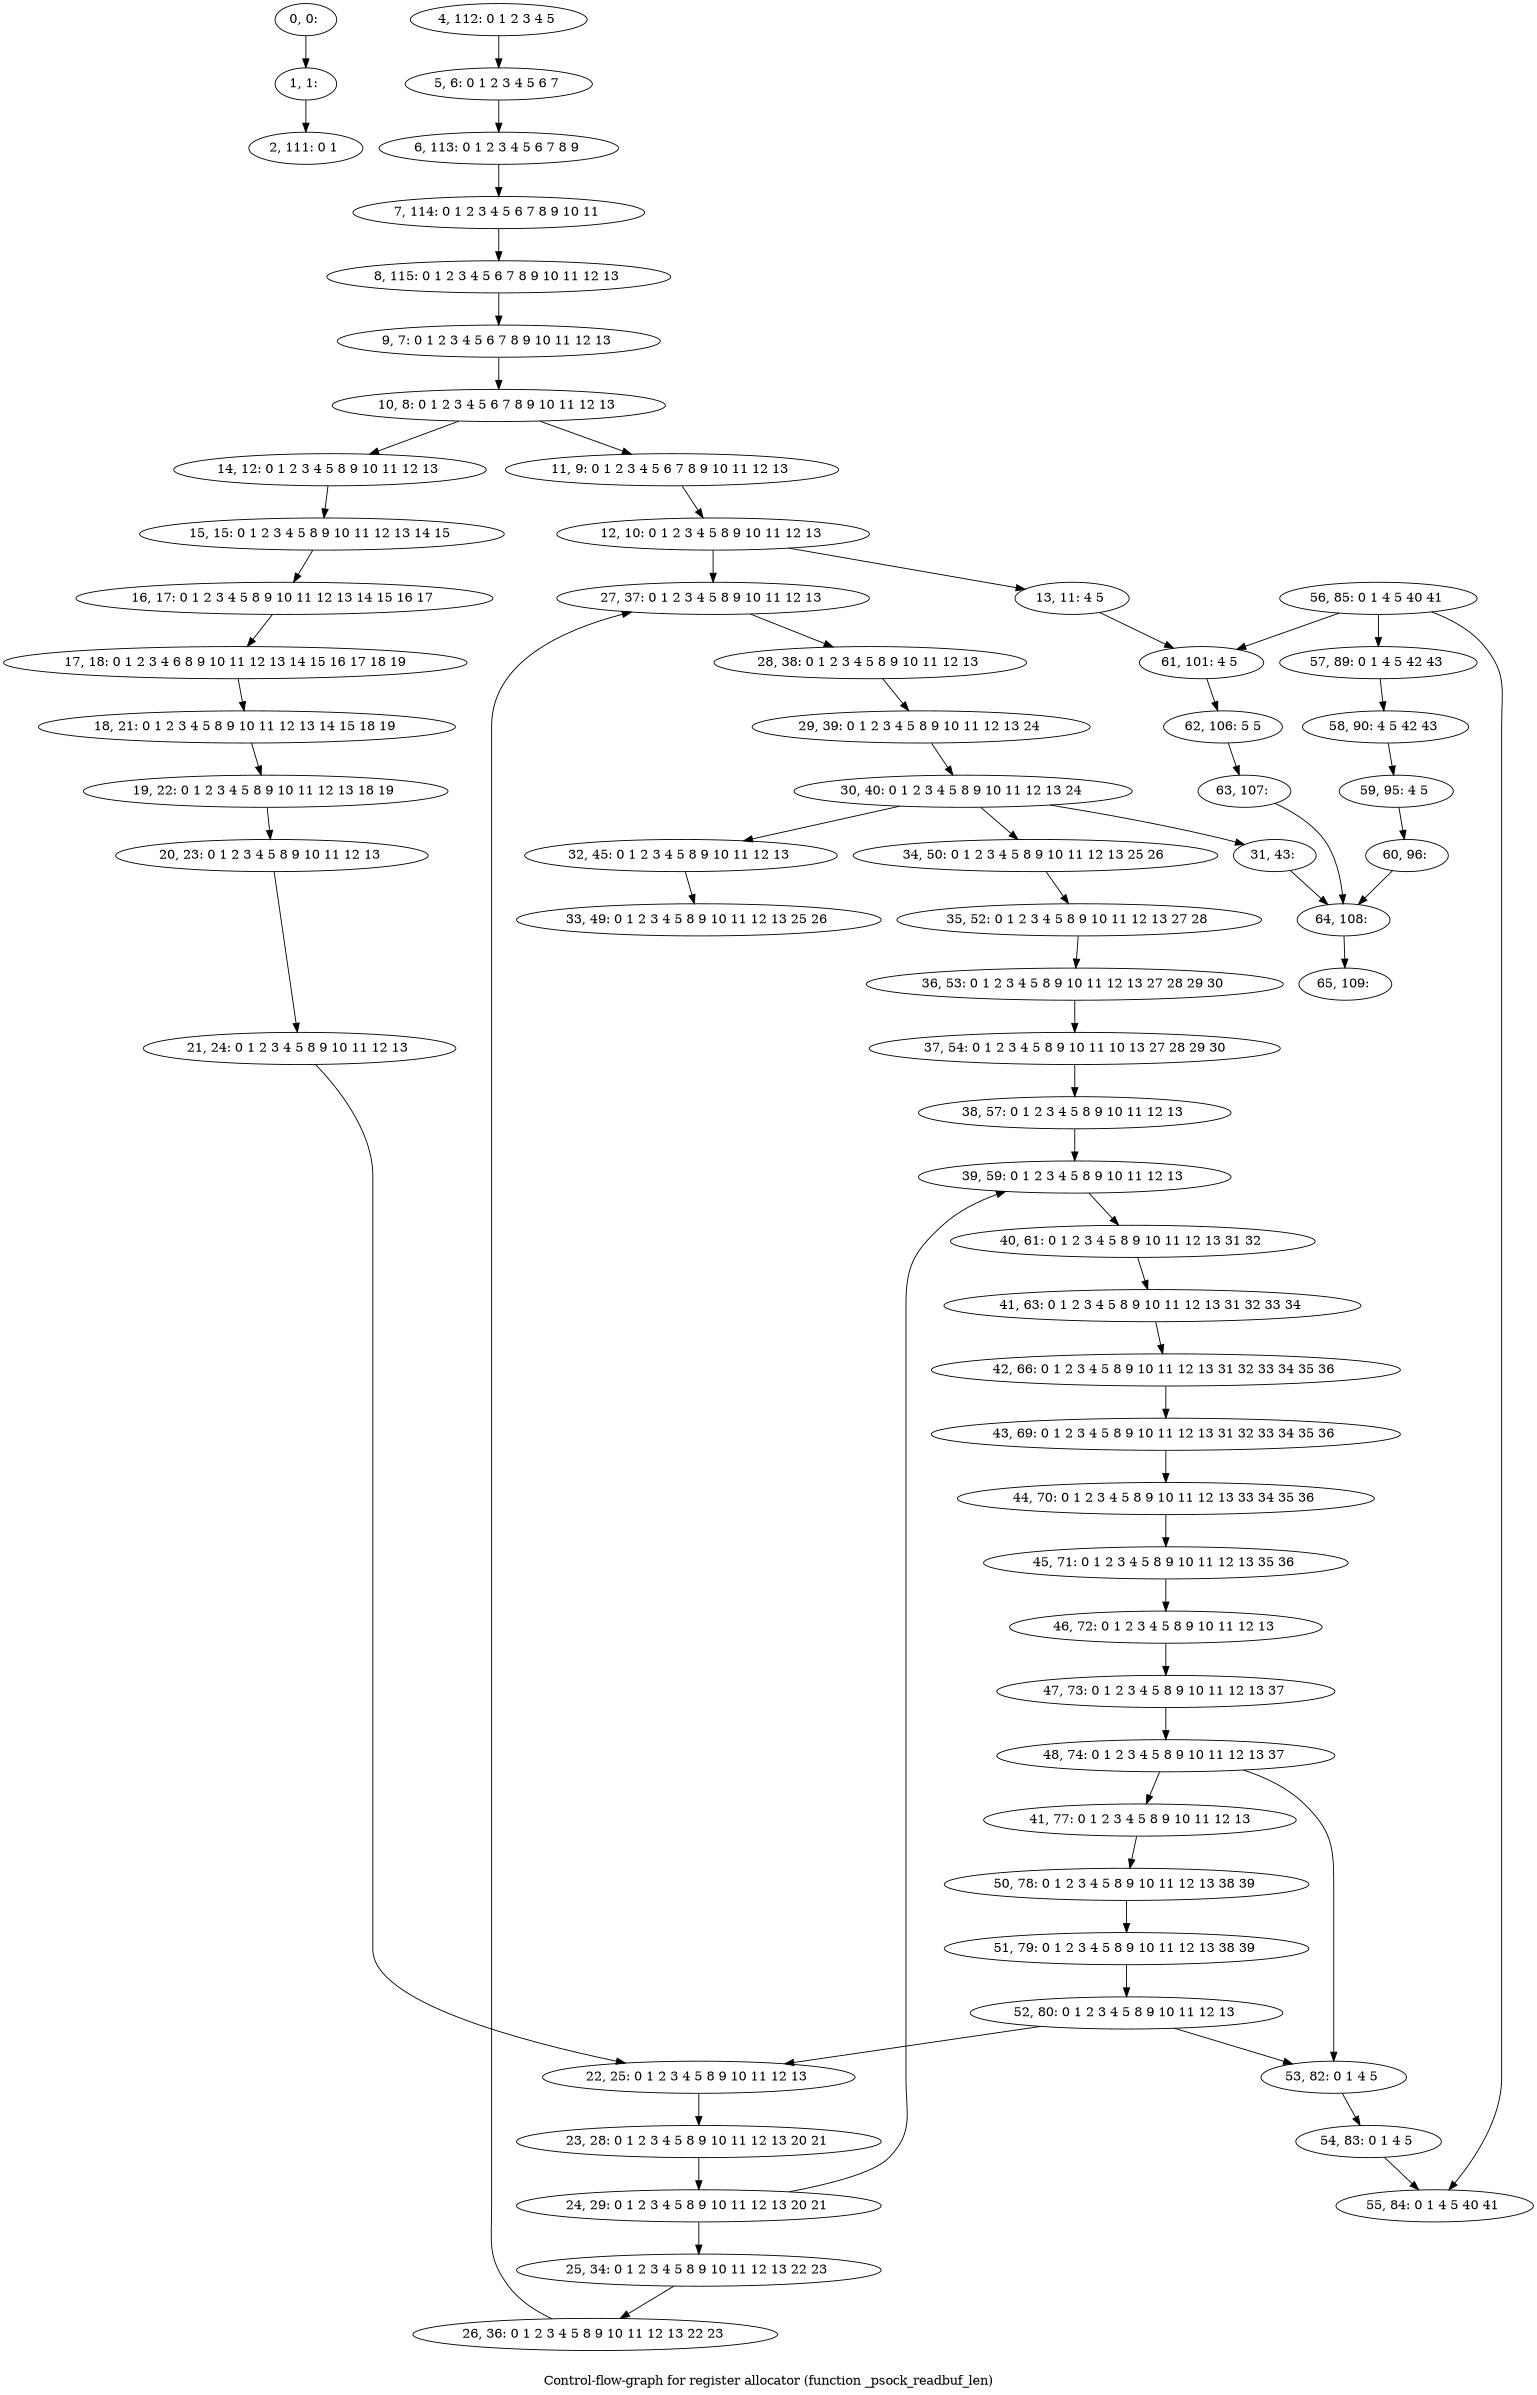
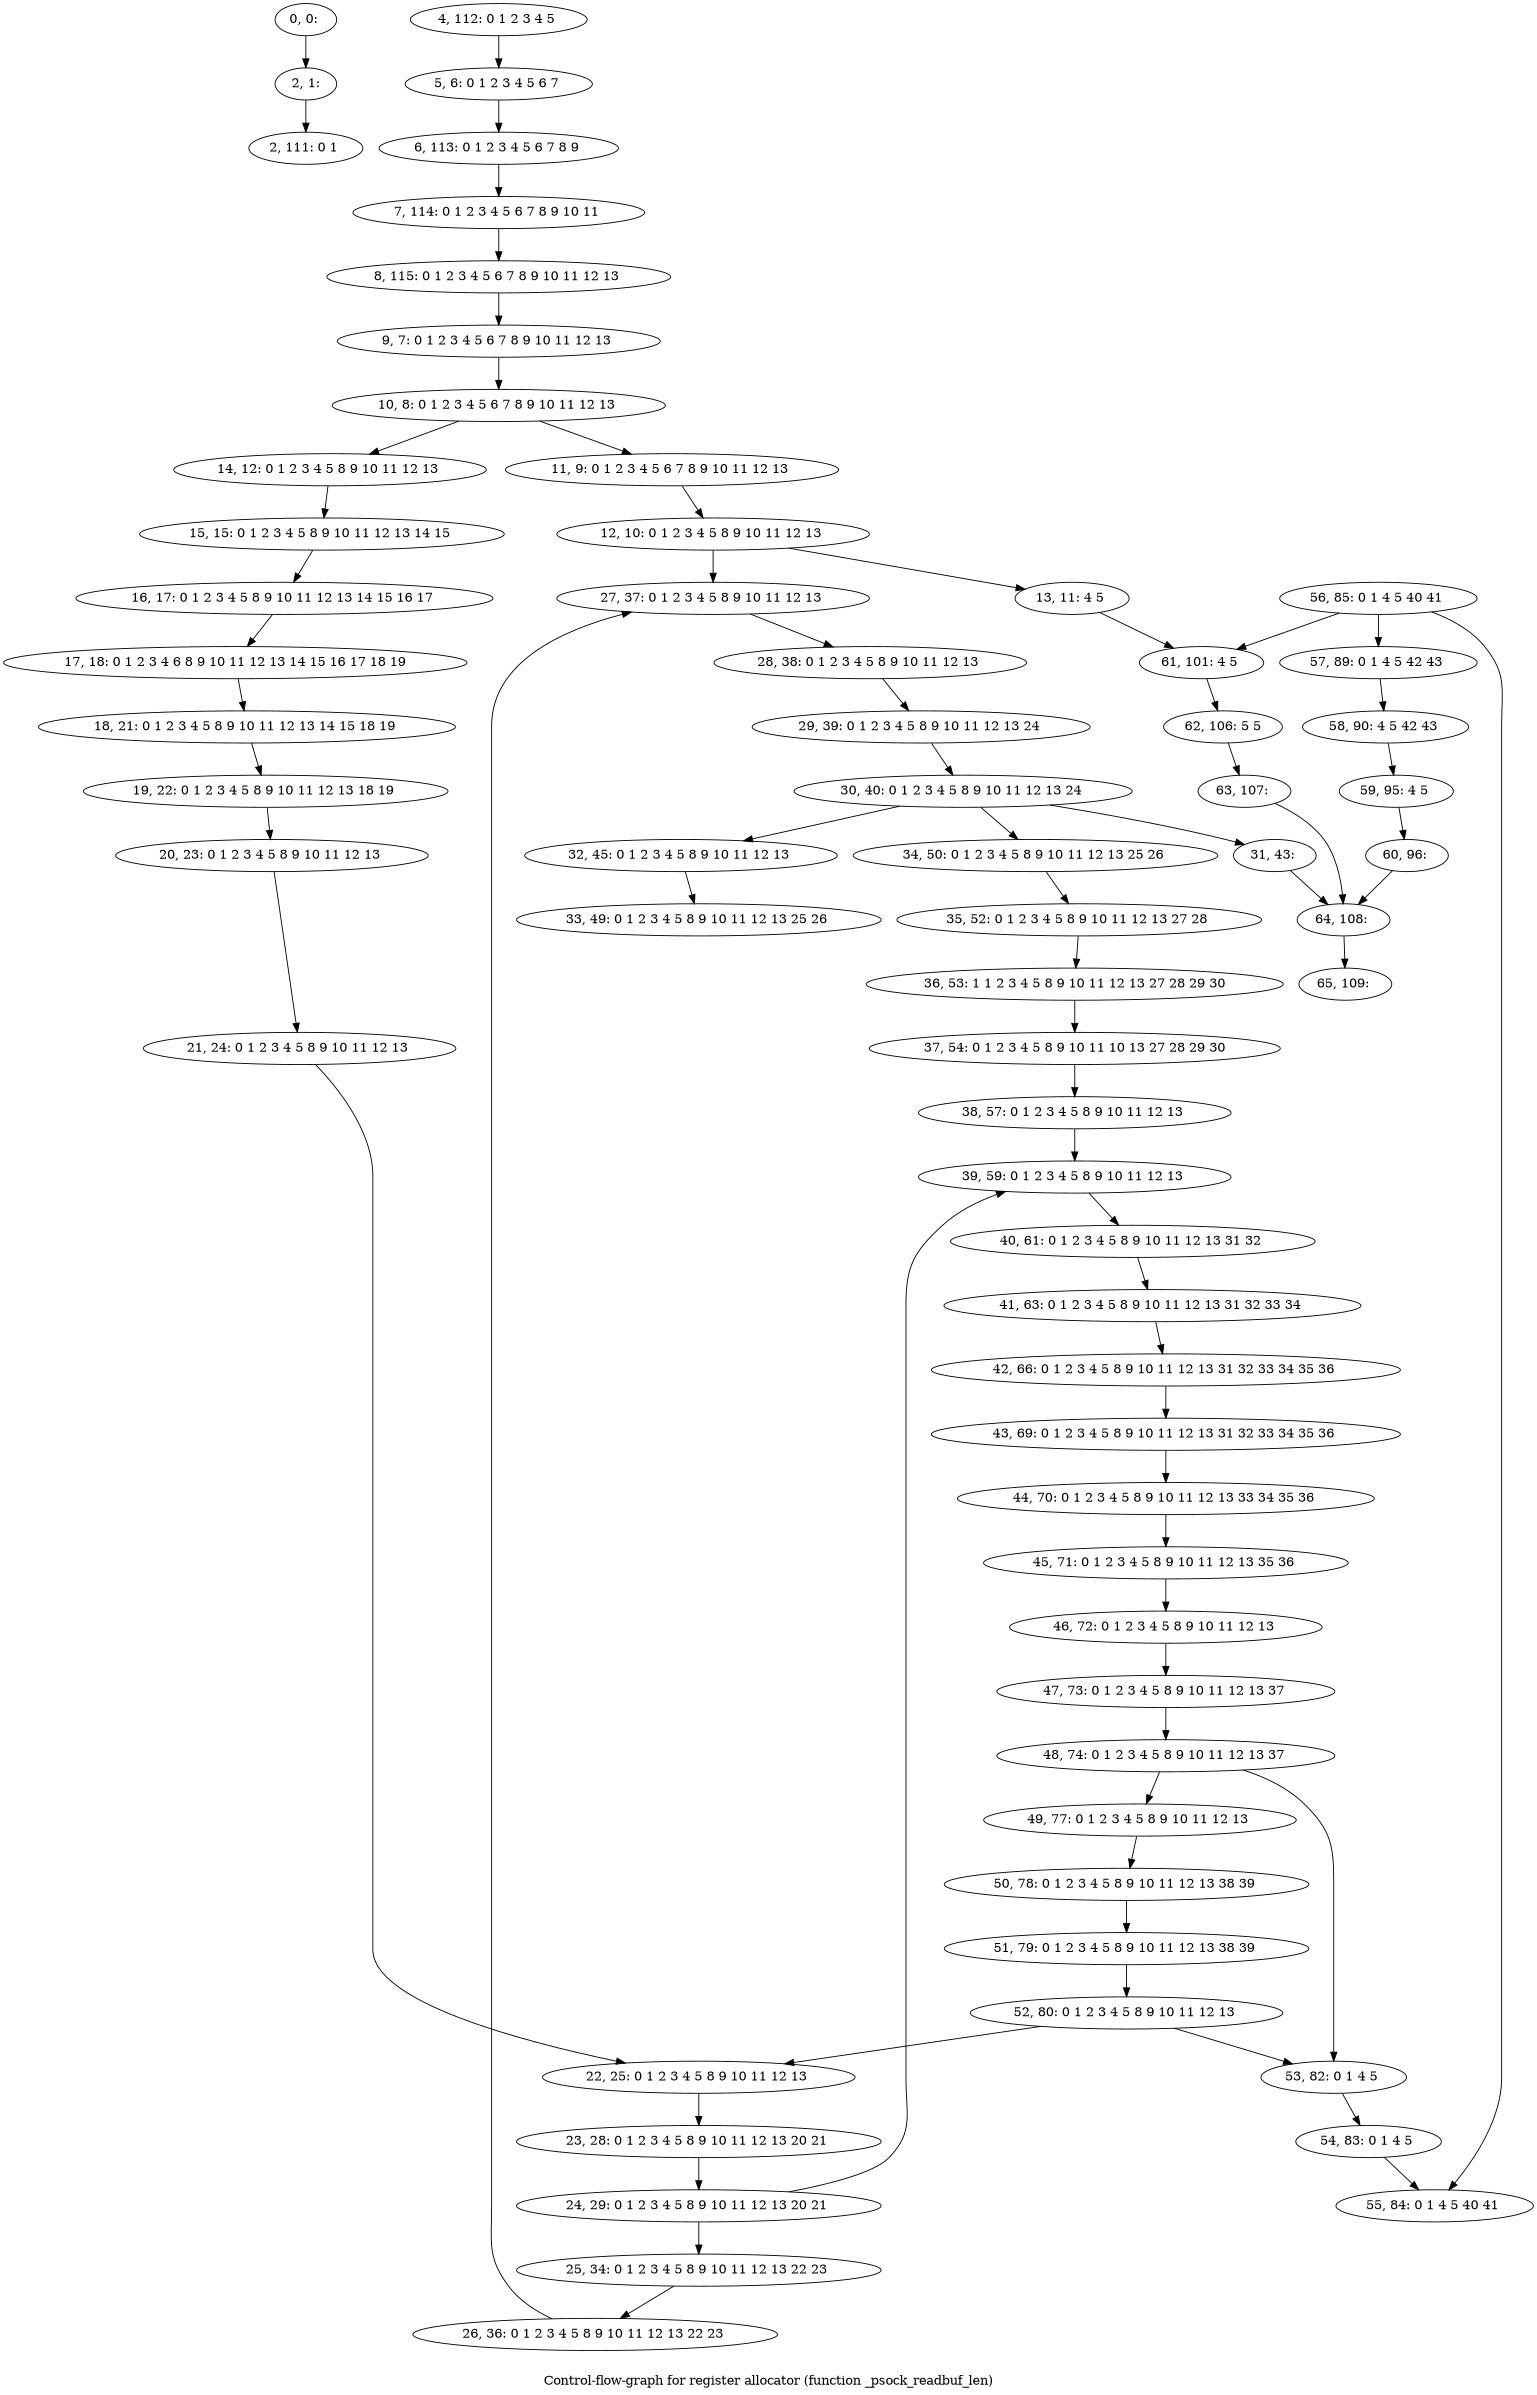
node "1, 1:": label "1, 1:" -> "2, 1:"
node "36, 53: 0 1 2 3 4 5 8 9 10 11 12 13 27 28 29 30": label "36, 53: 0 1 2 3 4 5 8 9 10 11 12 13 27 28 29 30" -> "36, 53: 1 1 2 3 4 5 8 9 10 11 12 13 27 28 29 30"
node "41, 77: 0 1 2 3 4 5 8 9 10 11 12 13": label "41, 77: 0 1 2 3 4 5 8 9 10 11 12 13" -> "49, 77: 0 1 2 3 4 5 8 9 10 11 12 13"
